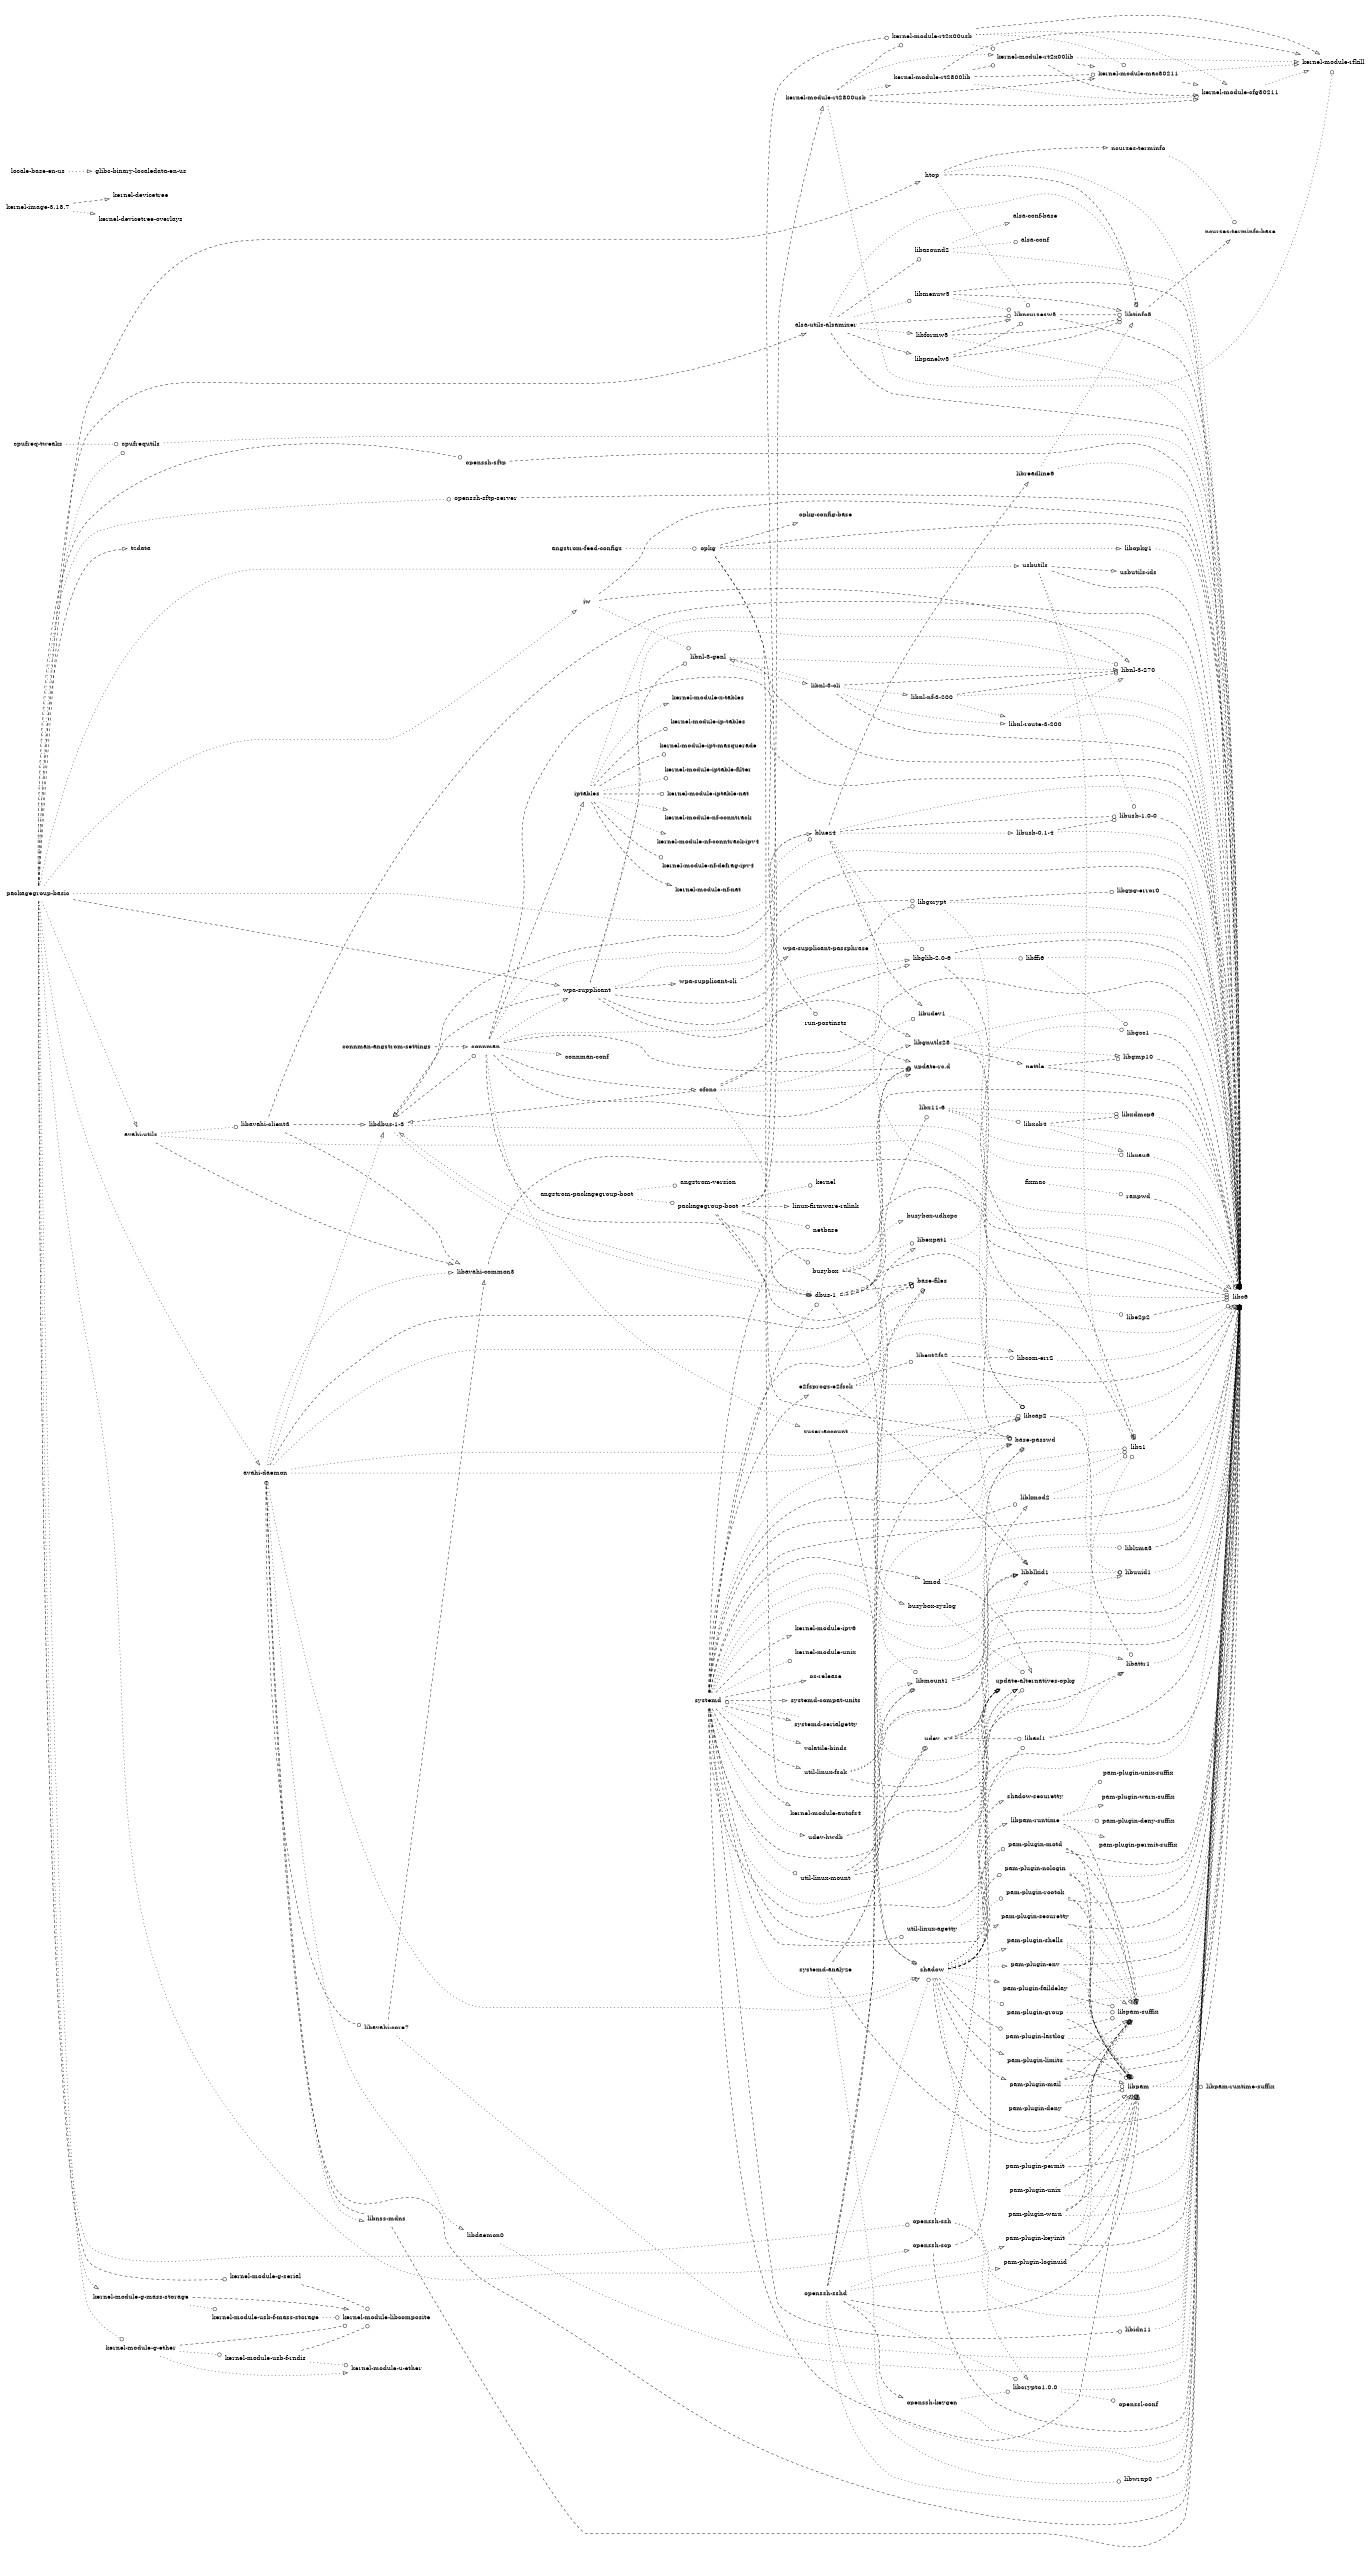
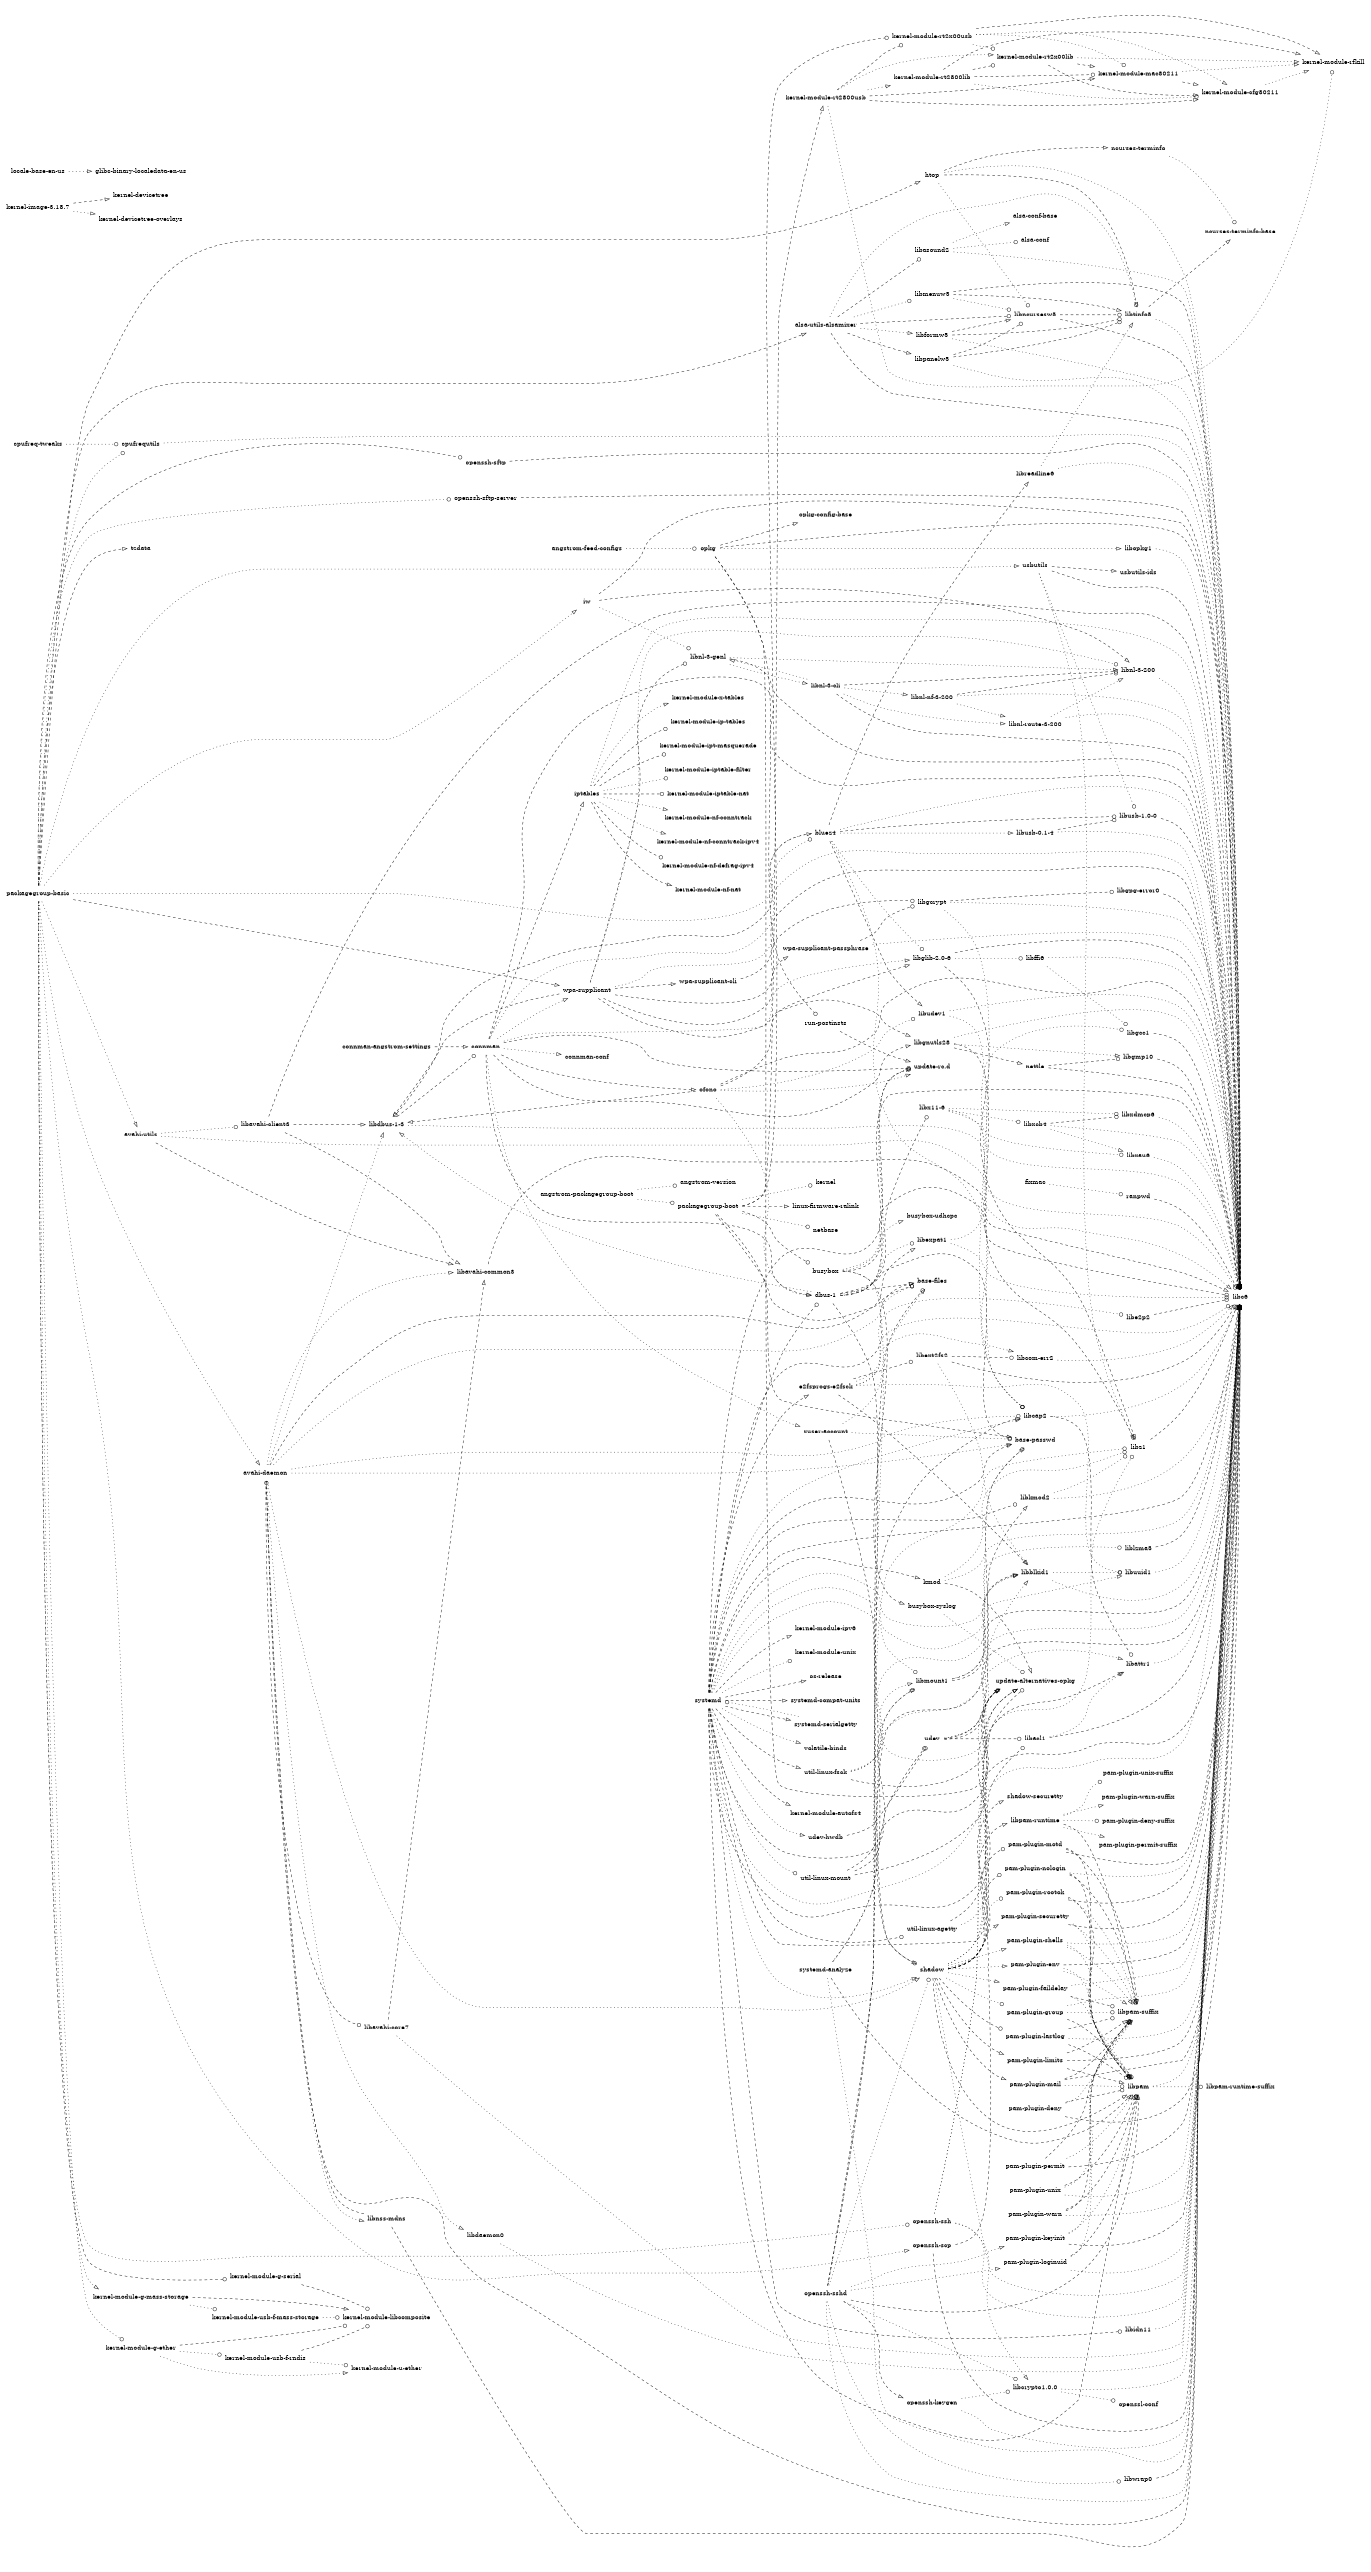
node "libnl-3-270": label "libnl-3-270" -> "libnl-3-200"
edge "libudev1" -> "libc6": added
edge "libdbus-1-3" -> "dbus-1": removed
edge "util-linux-agetty" -> "update-alternatives-opkg": style dotted -> dashed
